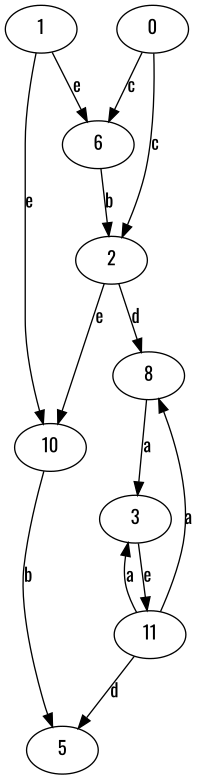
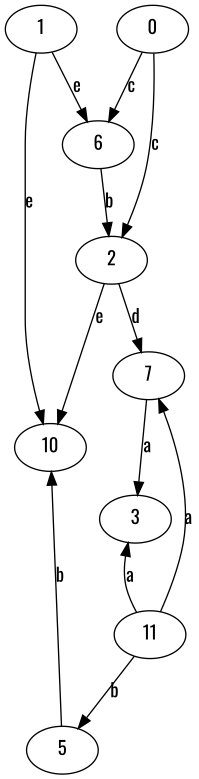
node "8": label "8" -> "7"
edge "3" -> "11": removed, label "e"
edge "10" -> "5": reversed
edge "11" -> "5": label "d" -> "b"
